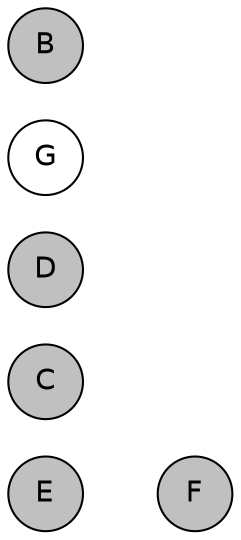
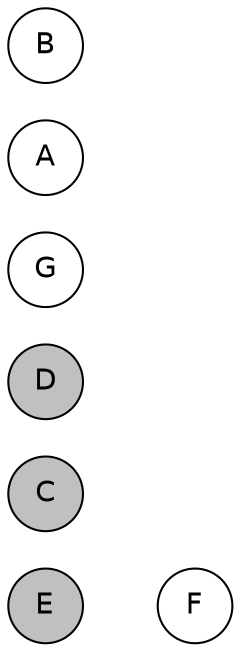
node "B": fillcolor gray -> white
node "A": added
node "F": fillcolor gray -> white
